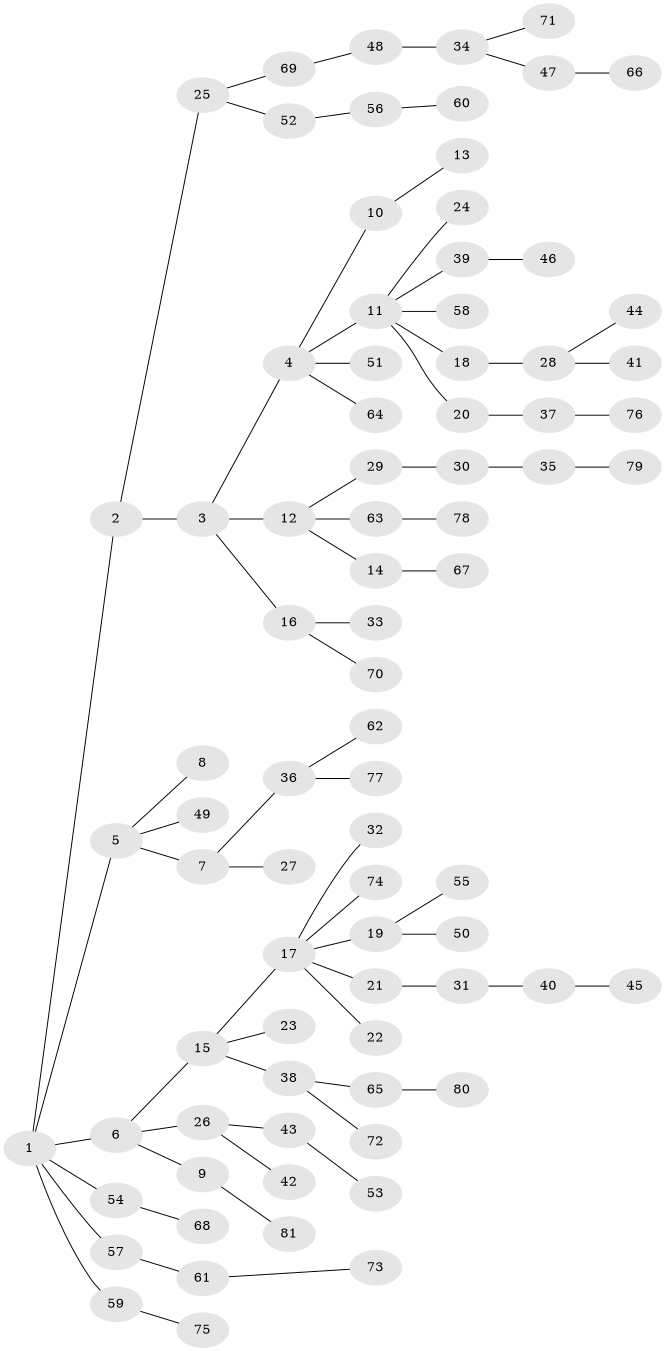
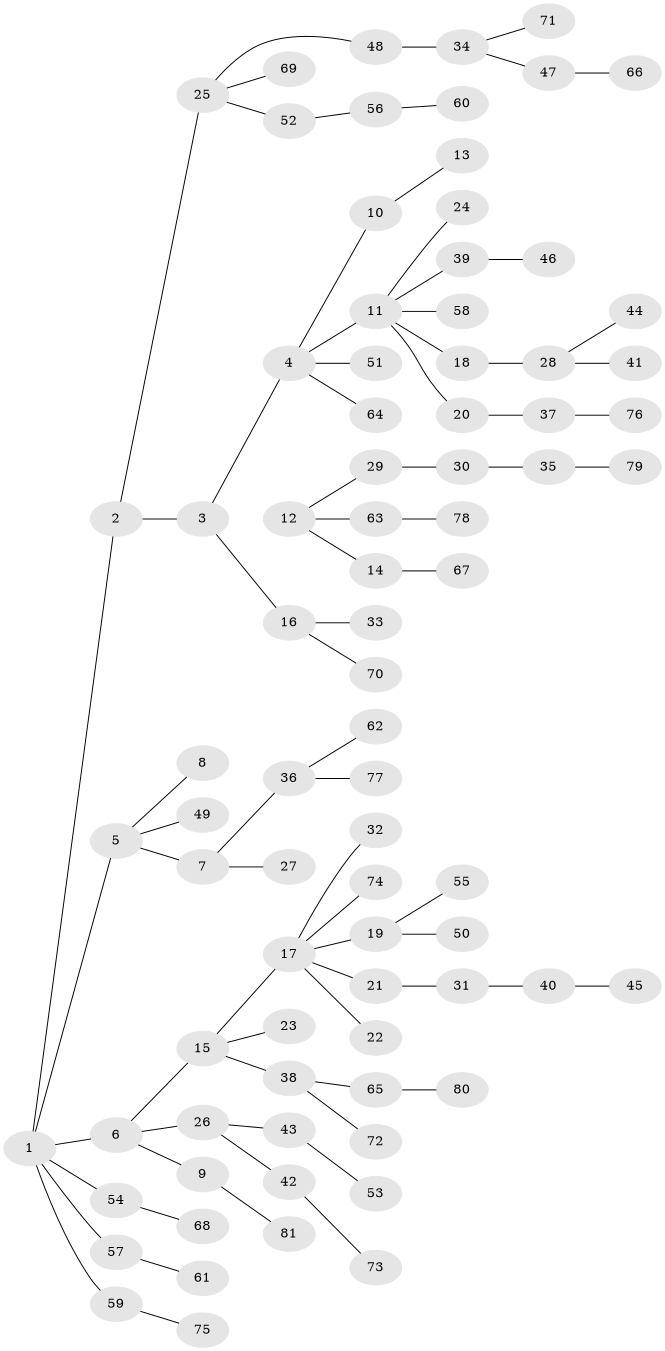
edge "48" -- "69": now "48" -- "25"
edge "3" -- "12": removed
edge "73" -- "61": now "73" -- "42"
